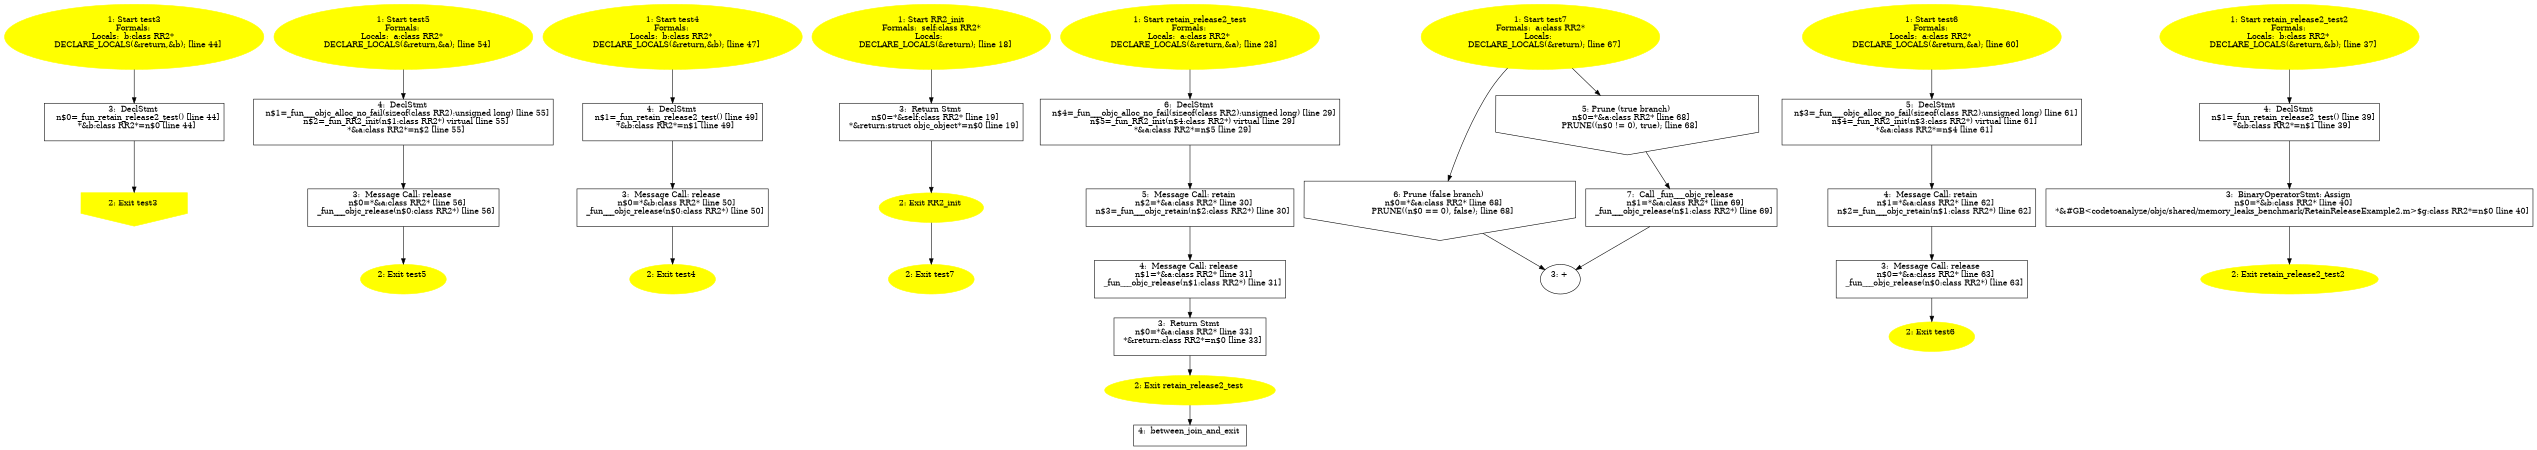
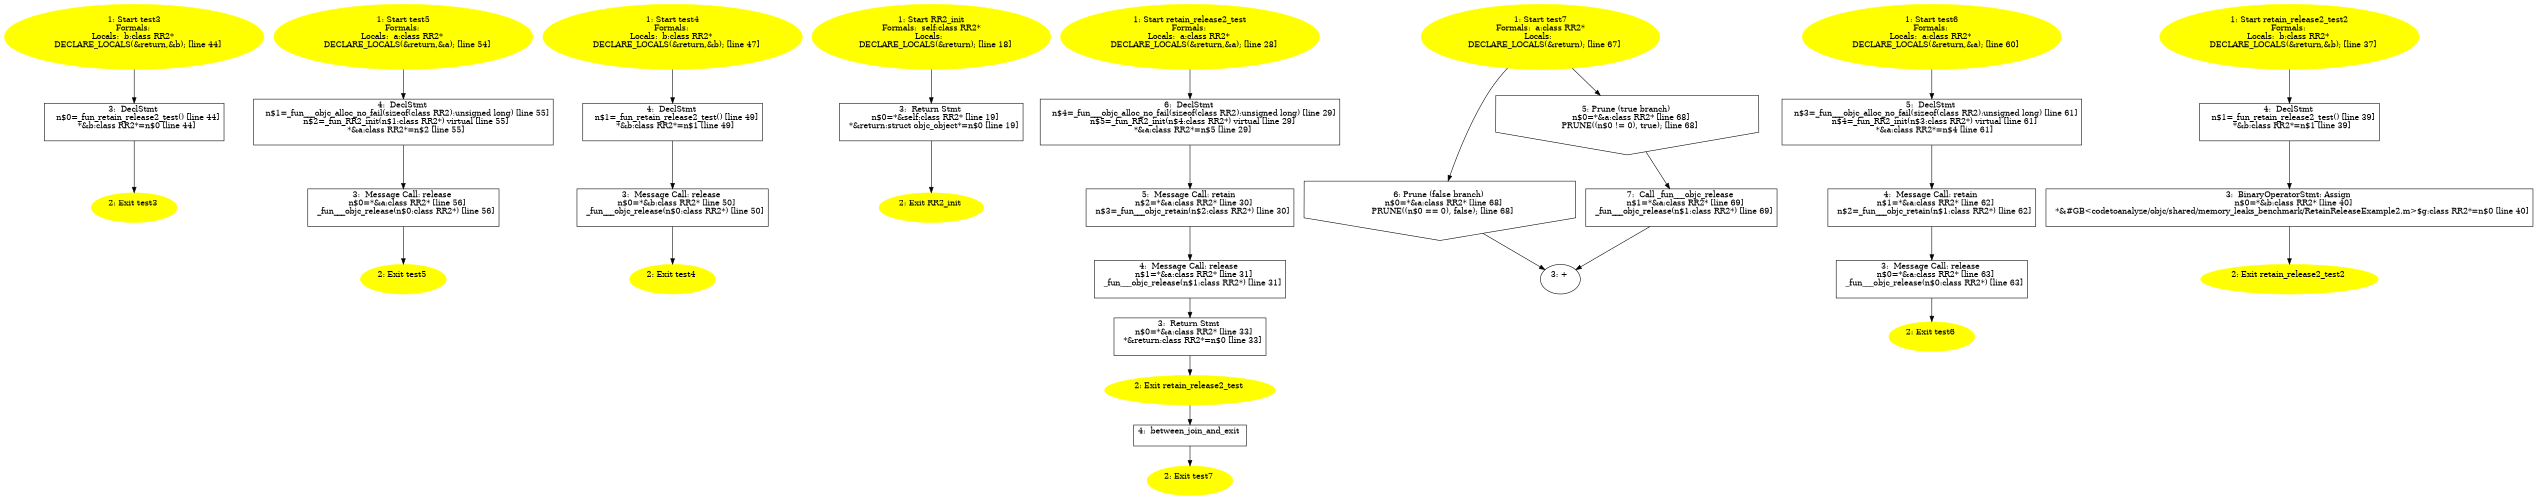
node "2: Exit test3": shape invhouse -> ellipse
edge "2: Exit RR2_init" -> "2: Exit test7": now "4:  between_join_and_exit" -> "2: Exit test7"
